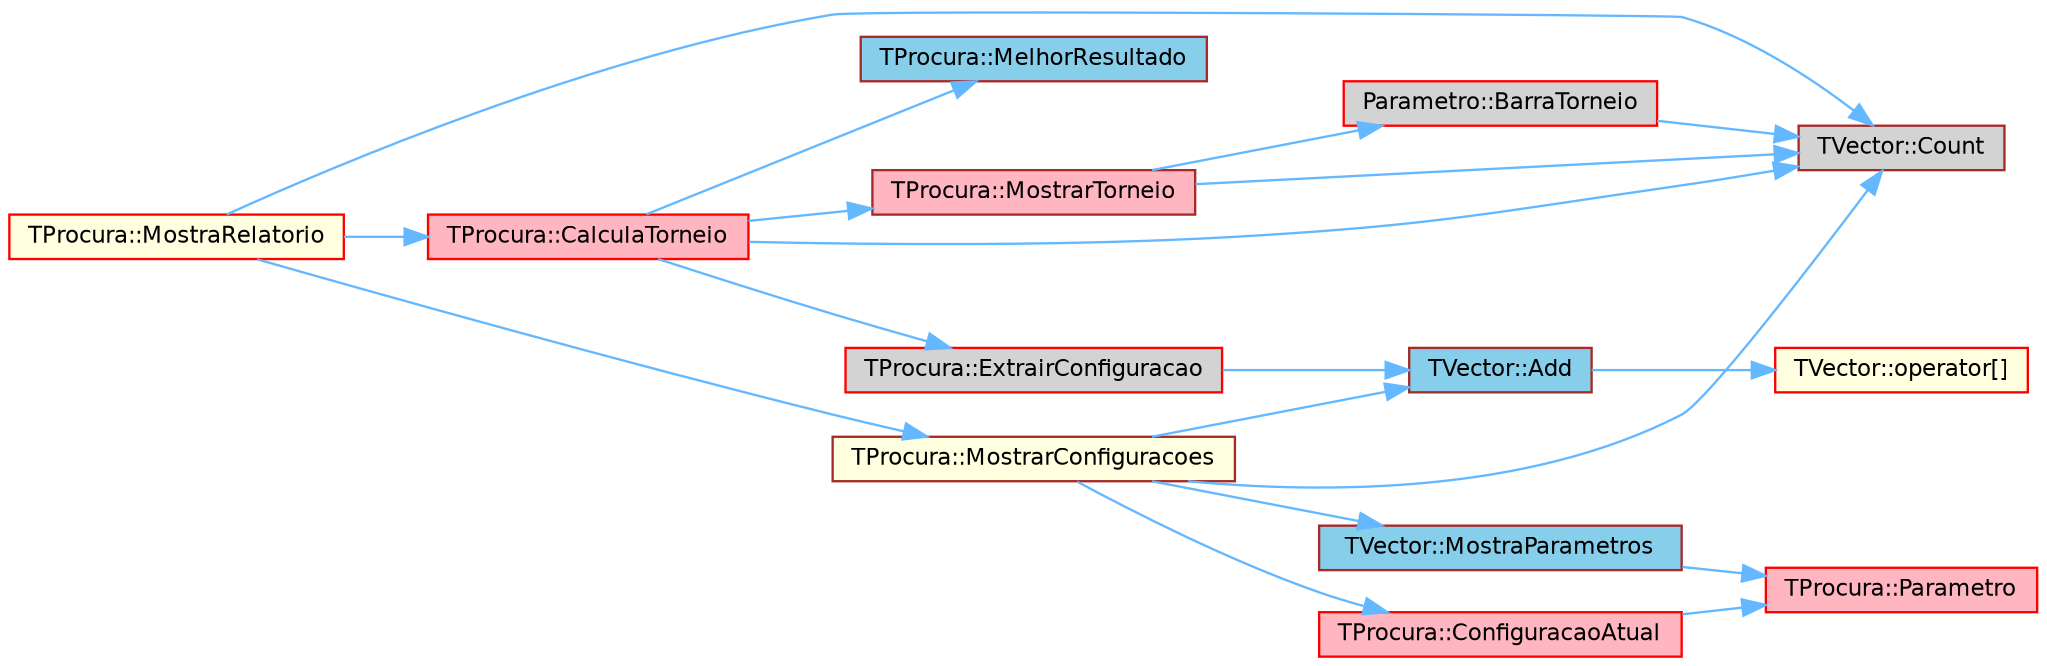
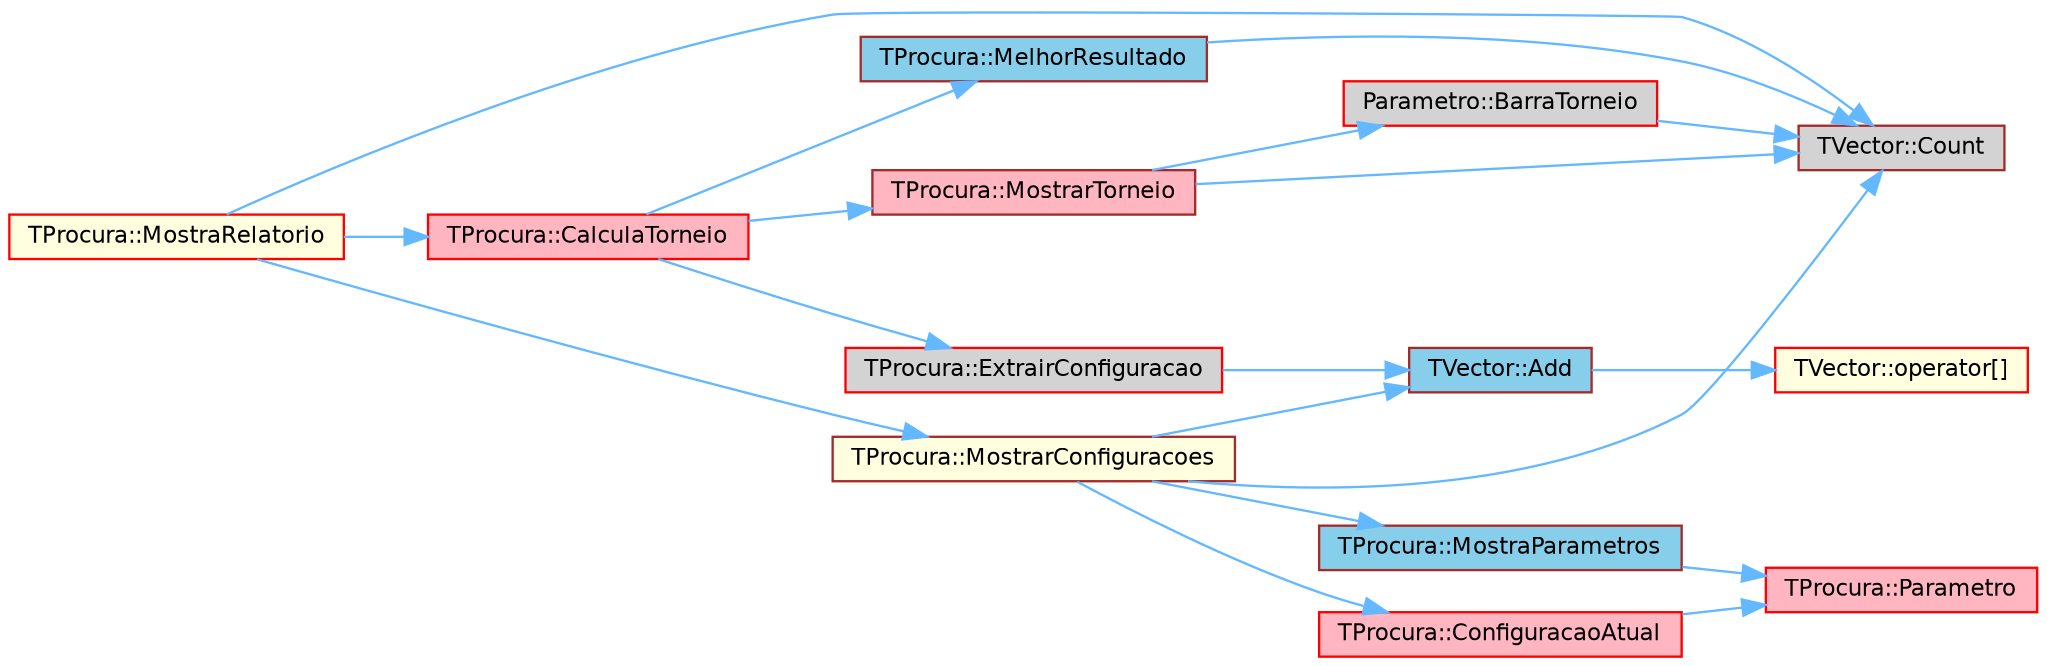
edge "TProcura::CalculaTorneio" -> "TVector::Count": now "TProcura::MelhorResultado" -> "TVector::Count"
node "TVector::MostraParametros": label "TVector::MostraParametros" -> "TProcura::MostraParametros"
